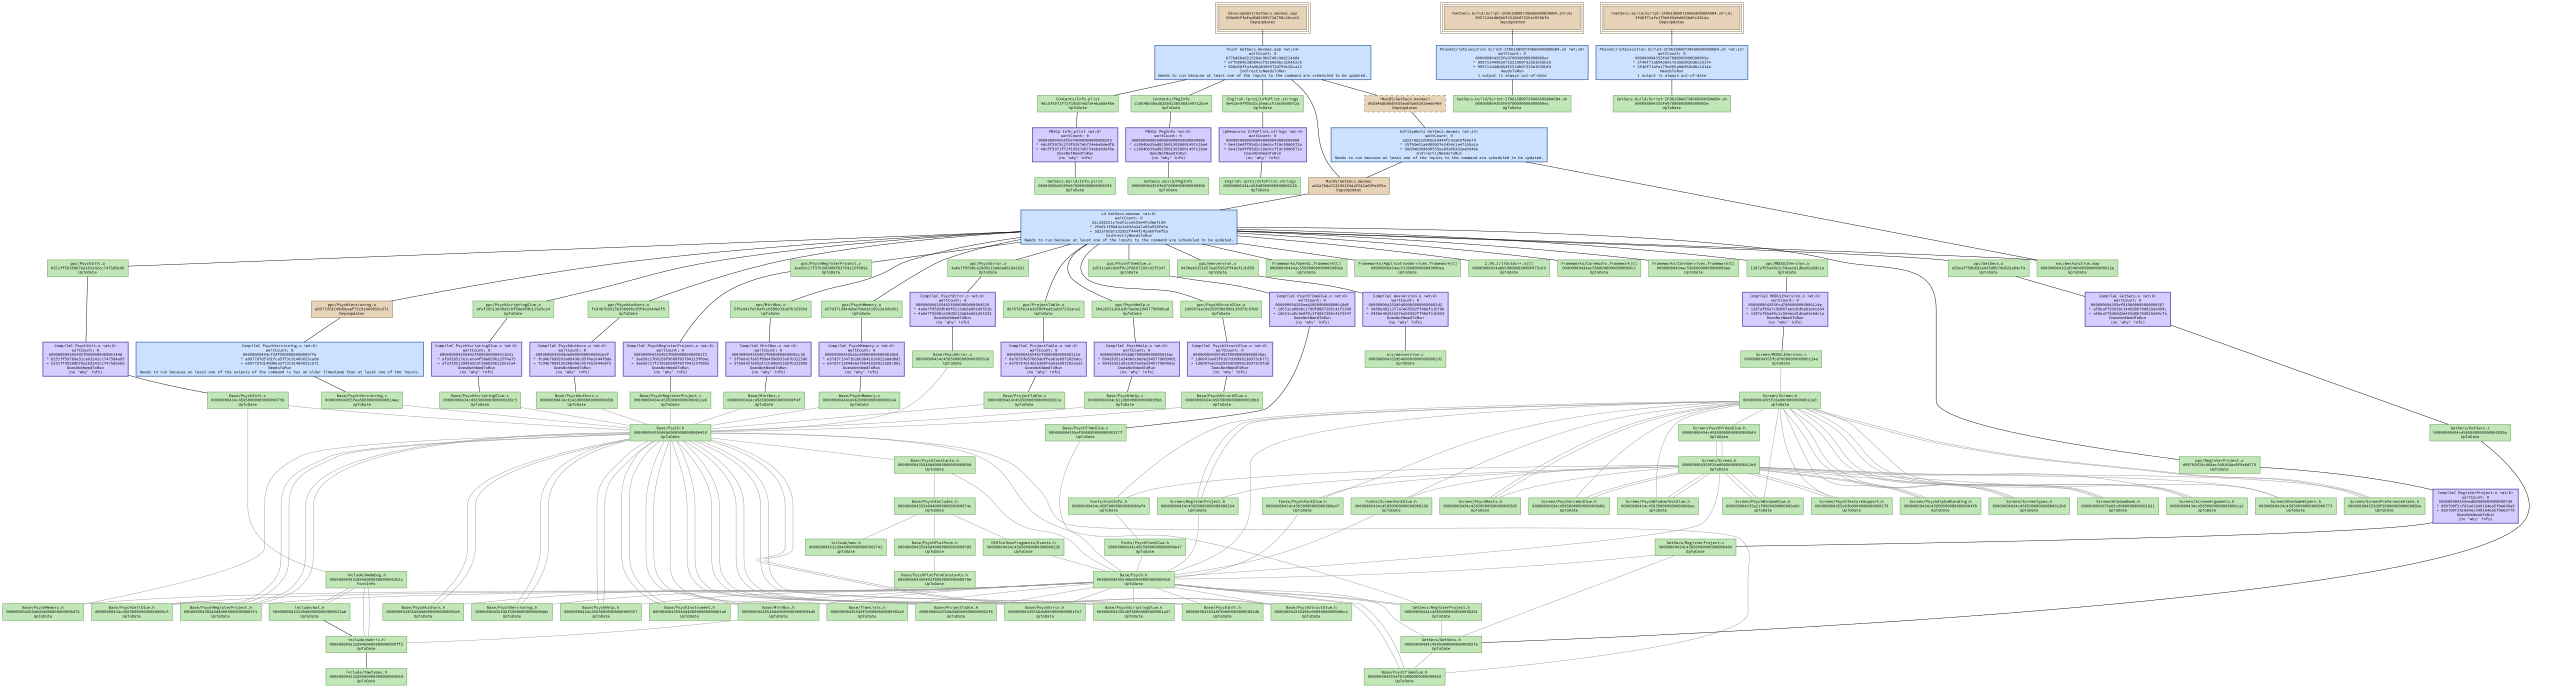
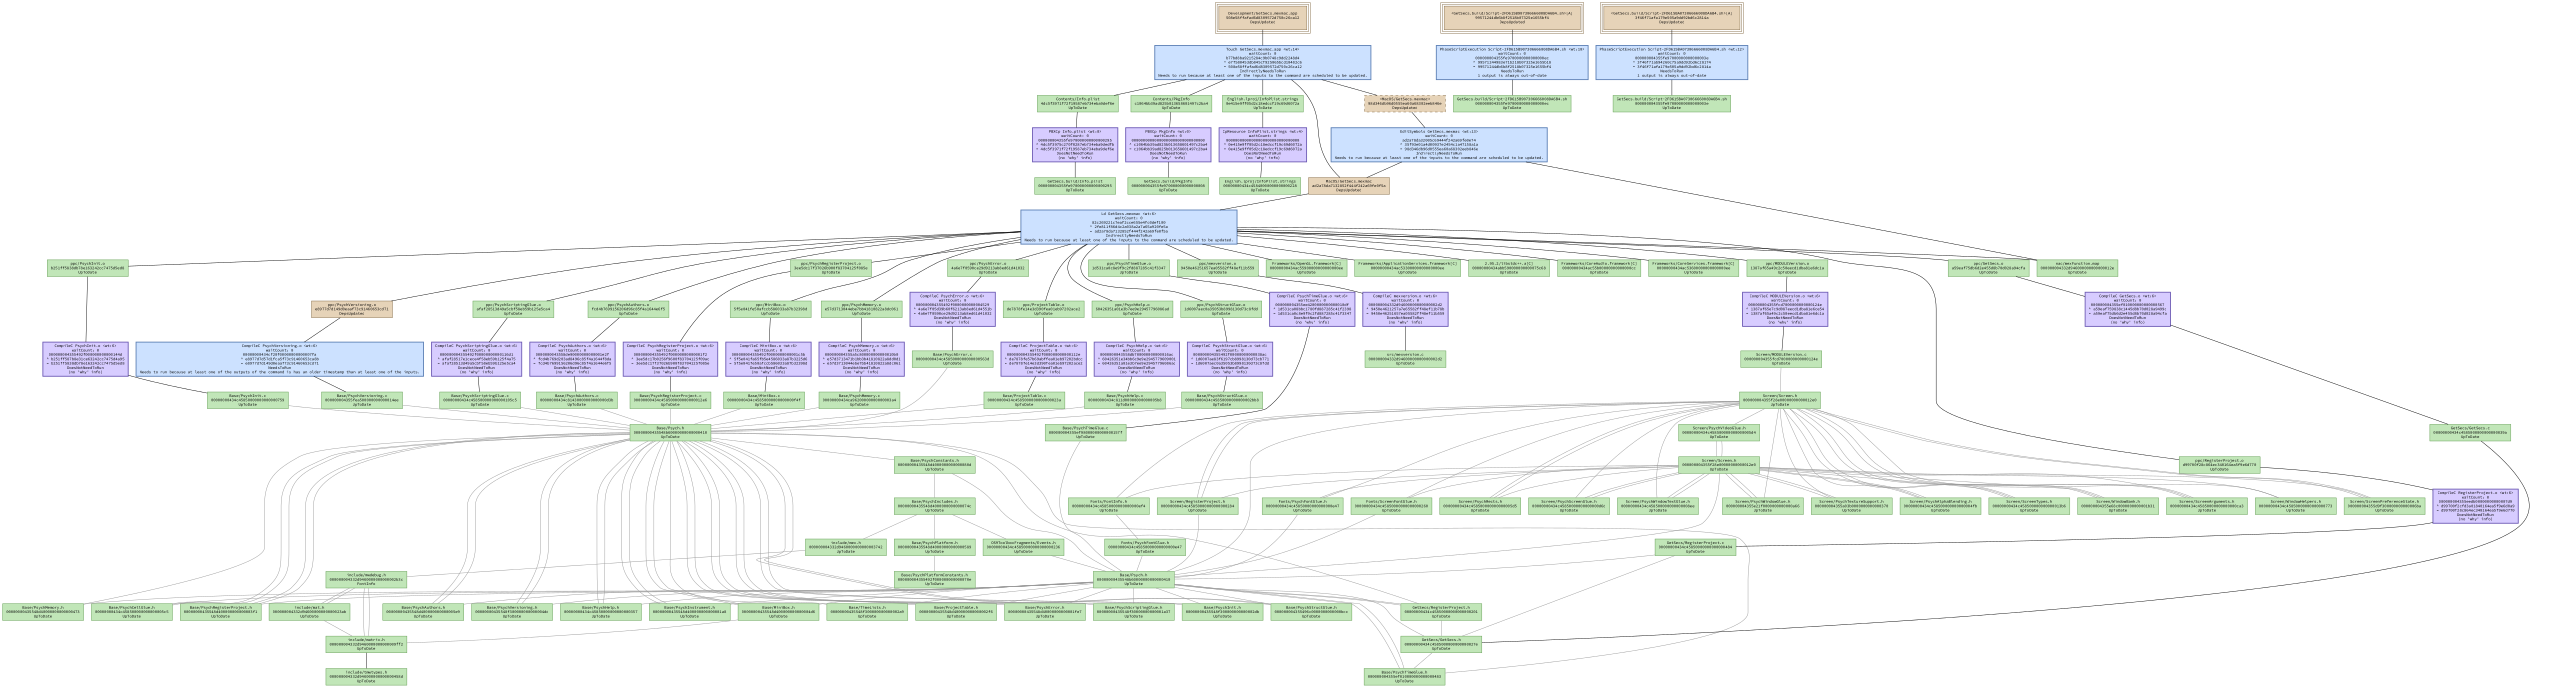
edge "Base/PsychInit.c 00000000434c45850000000000000759 UpToDate" -- "include/mwdebug.h 000000004332d9460000000000002b3c FontInfo": now "include/mex.h 000000004332d9460000000000003742 UpToDate" -- "include/mwdebug.h 000000004332d9460000000000002b3c FontInfo"
edge "include/mat.h 000000004332d94600000000000023ab UpToDate" -- "include/matrix.h 000000004332d9460000000000009ff2 UpToDate": color black -> gray60
